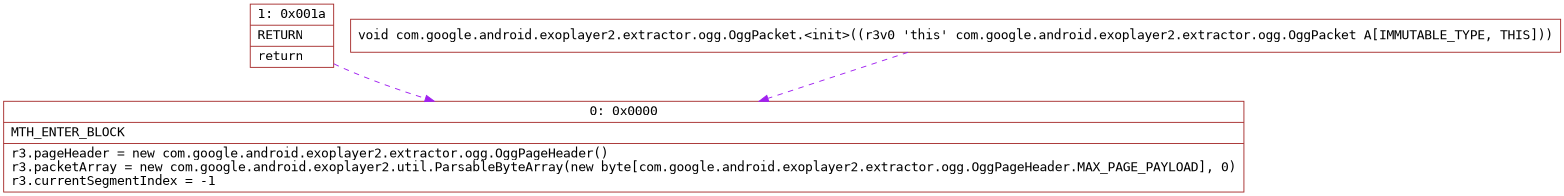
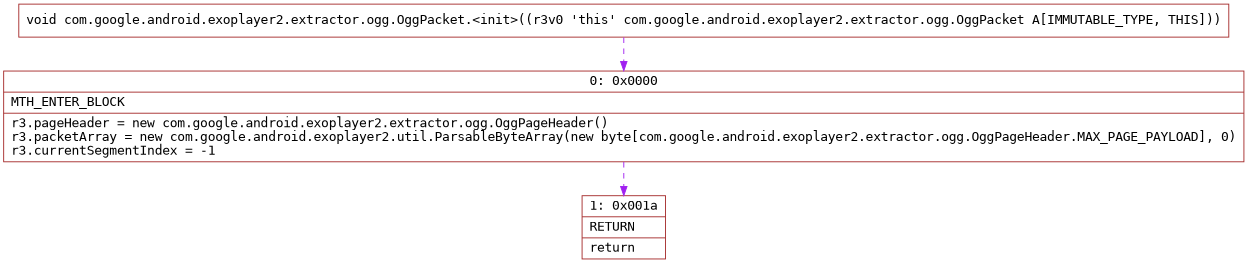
edge "1: 0x001a" -> "0: 0x0000": reversed
